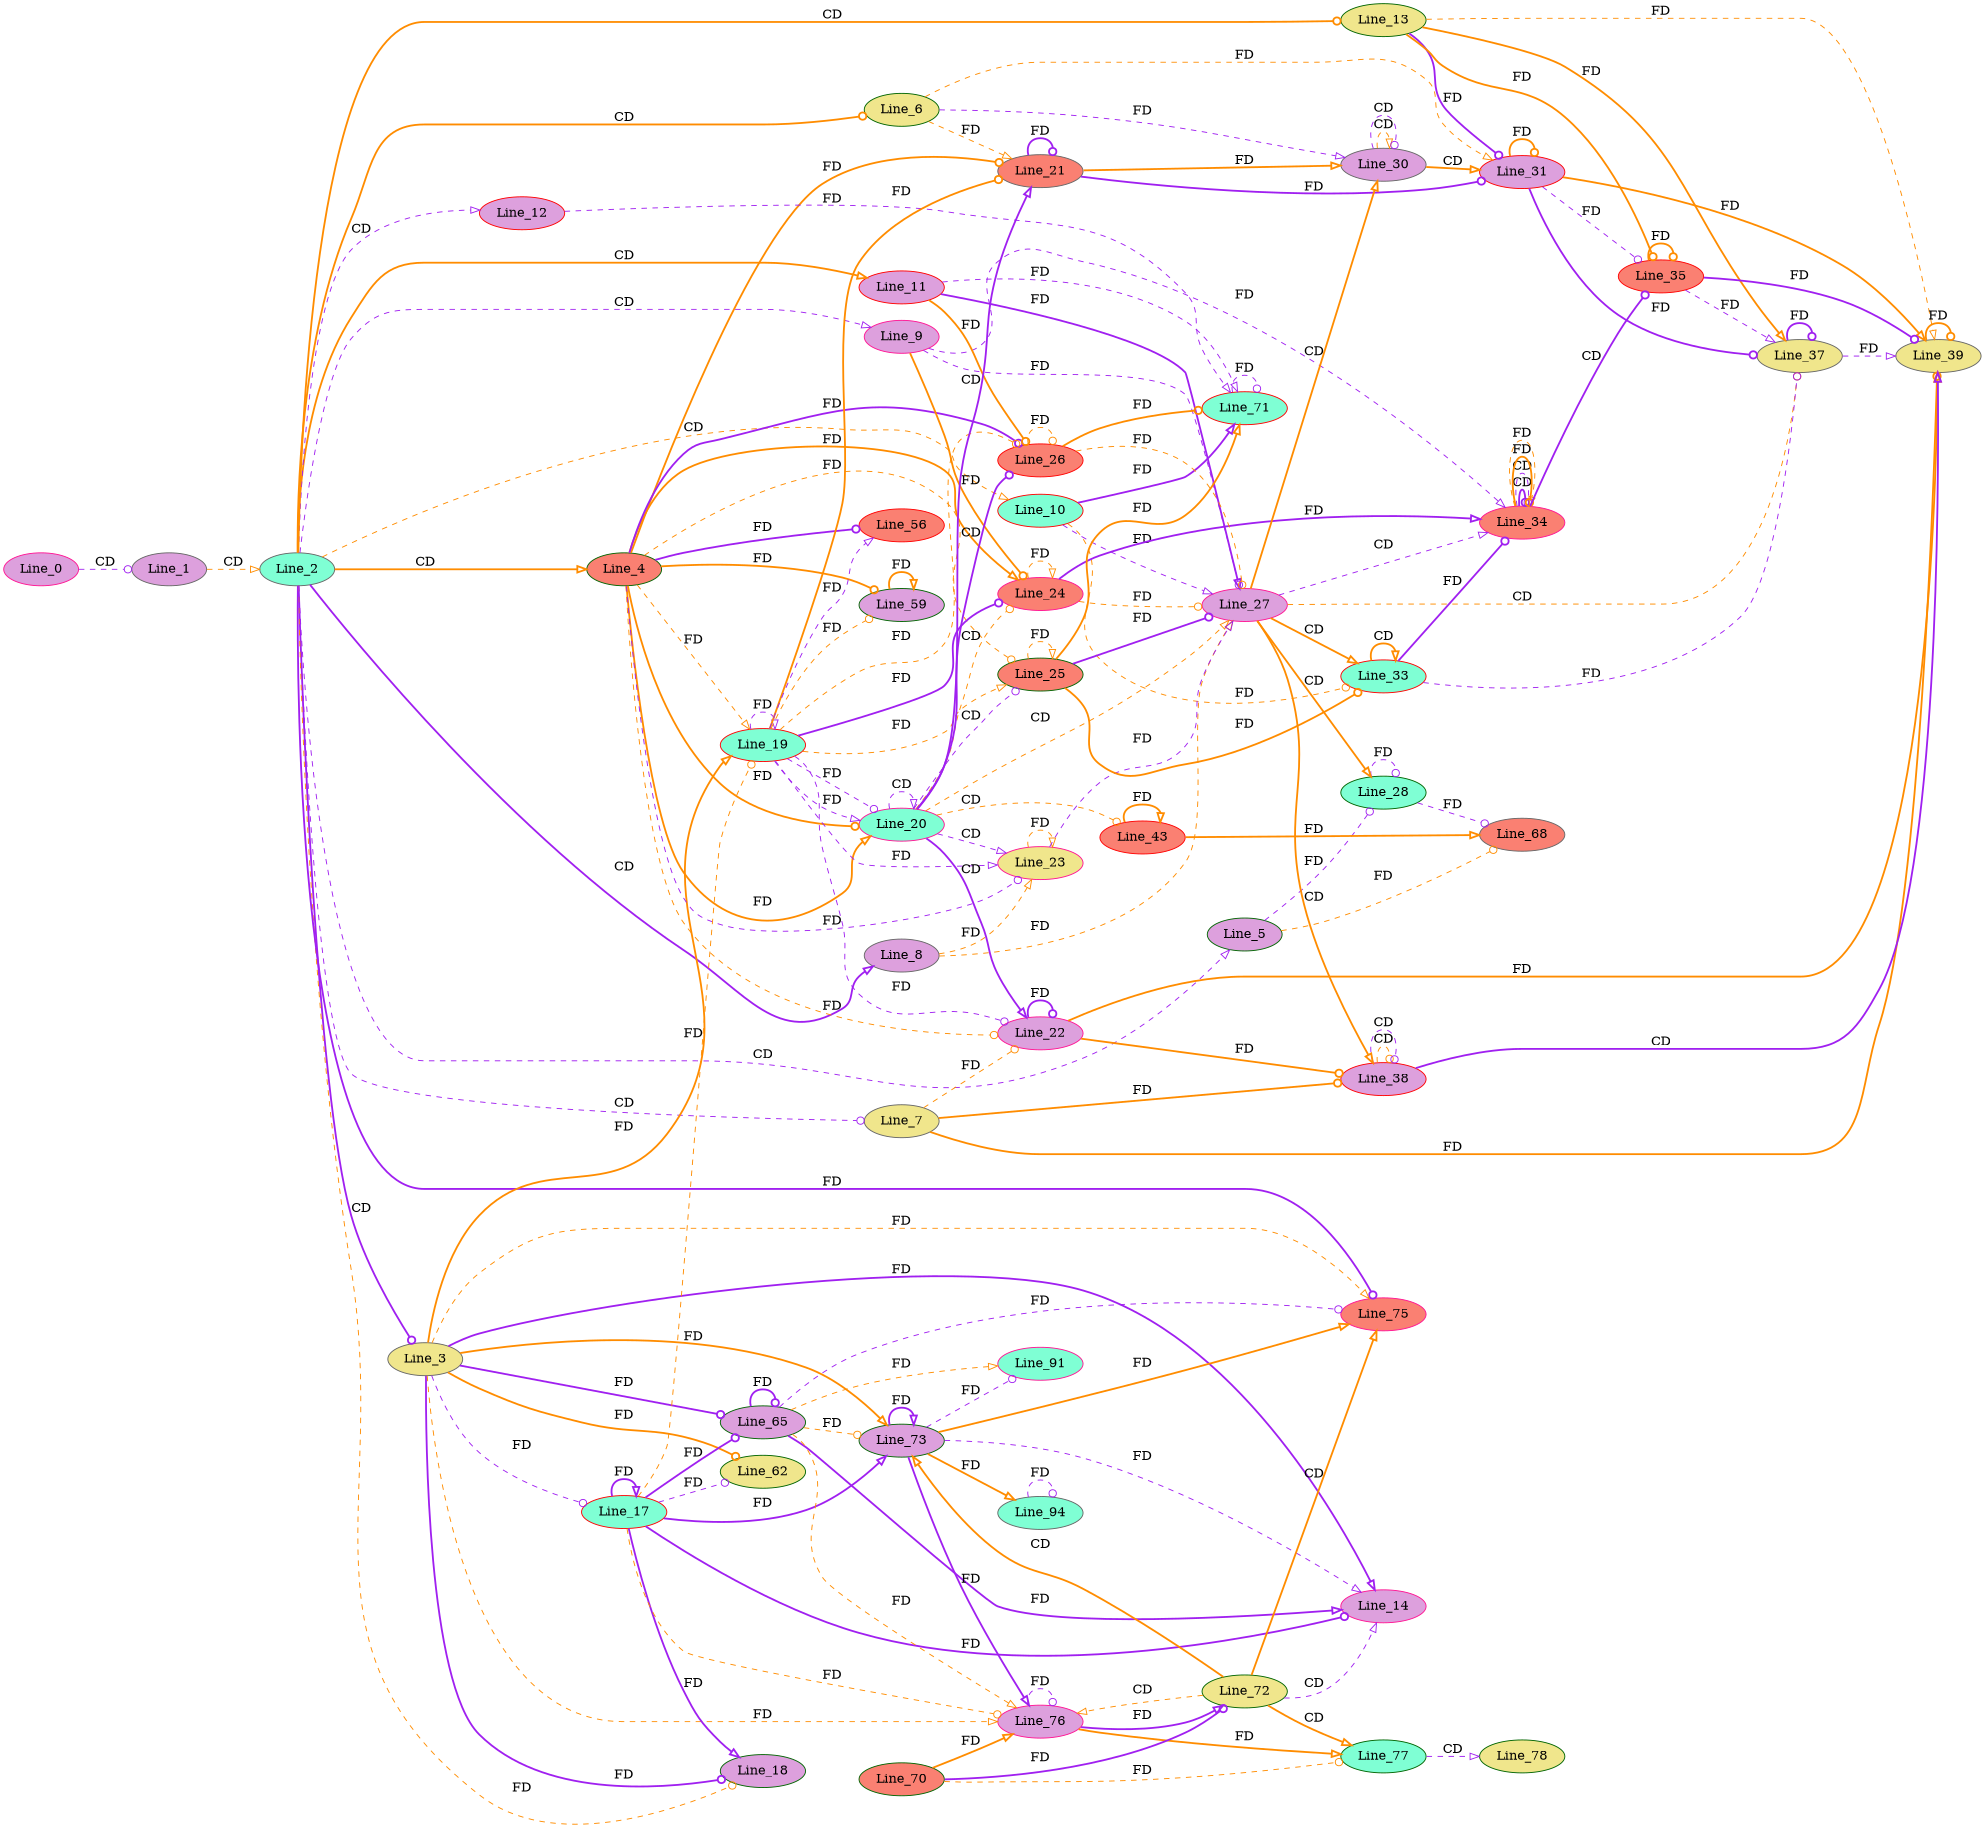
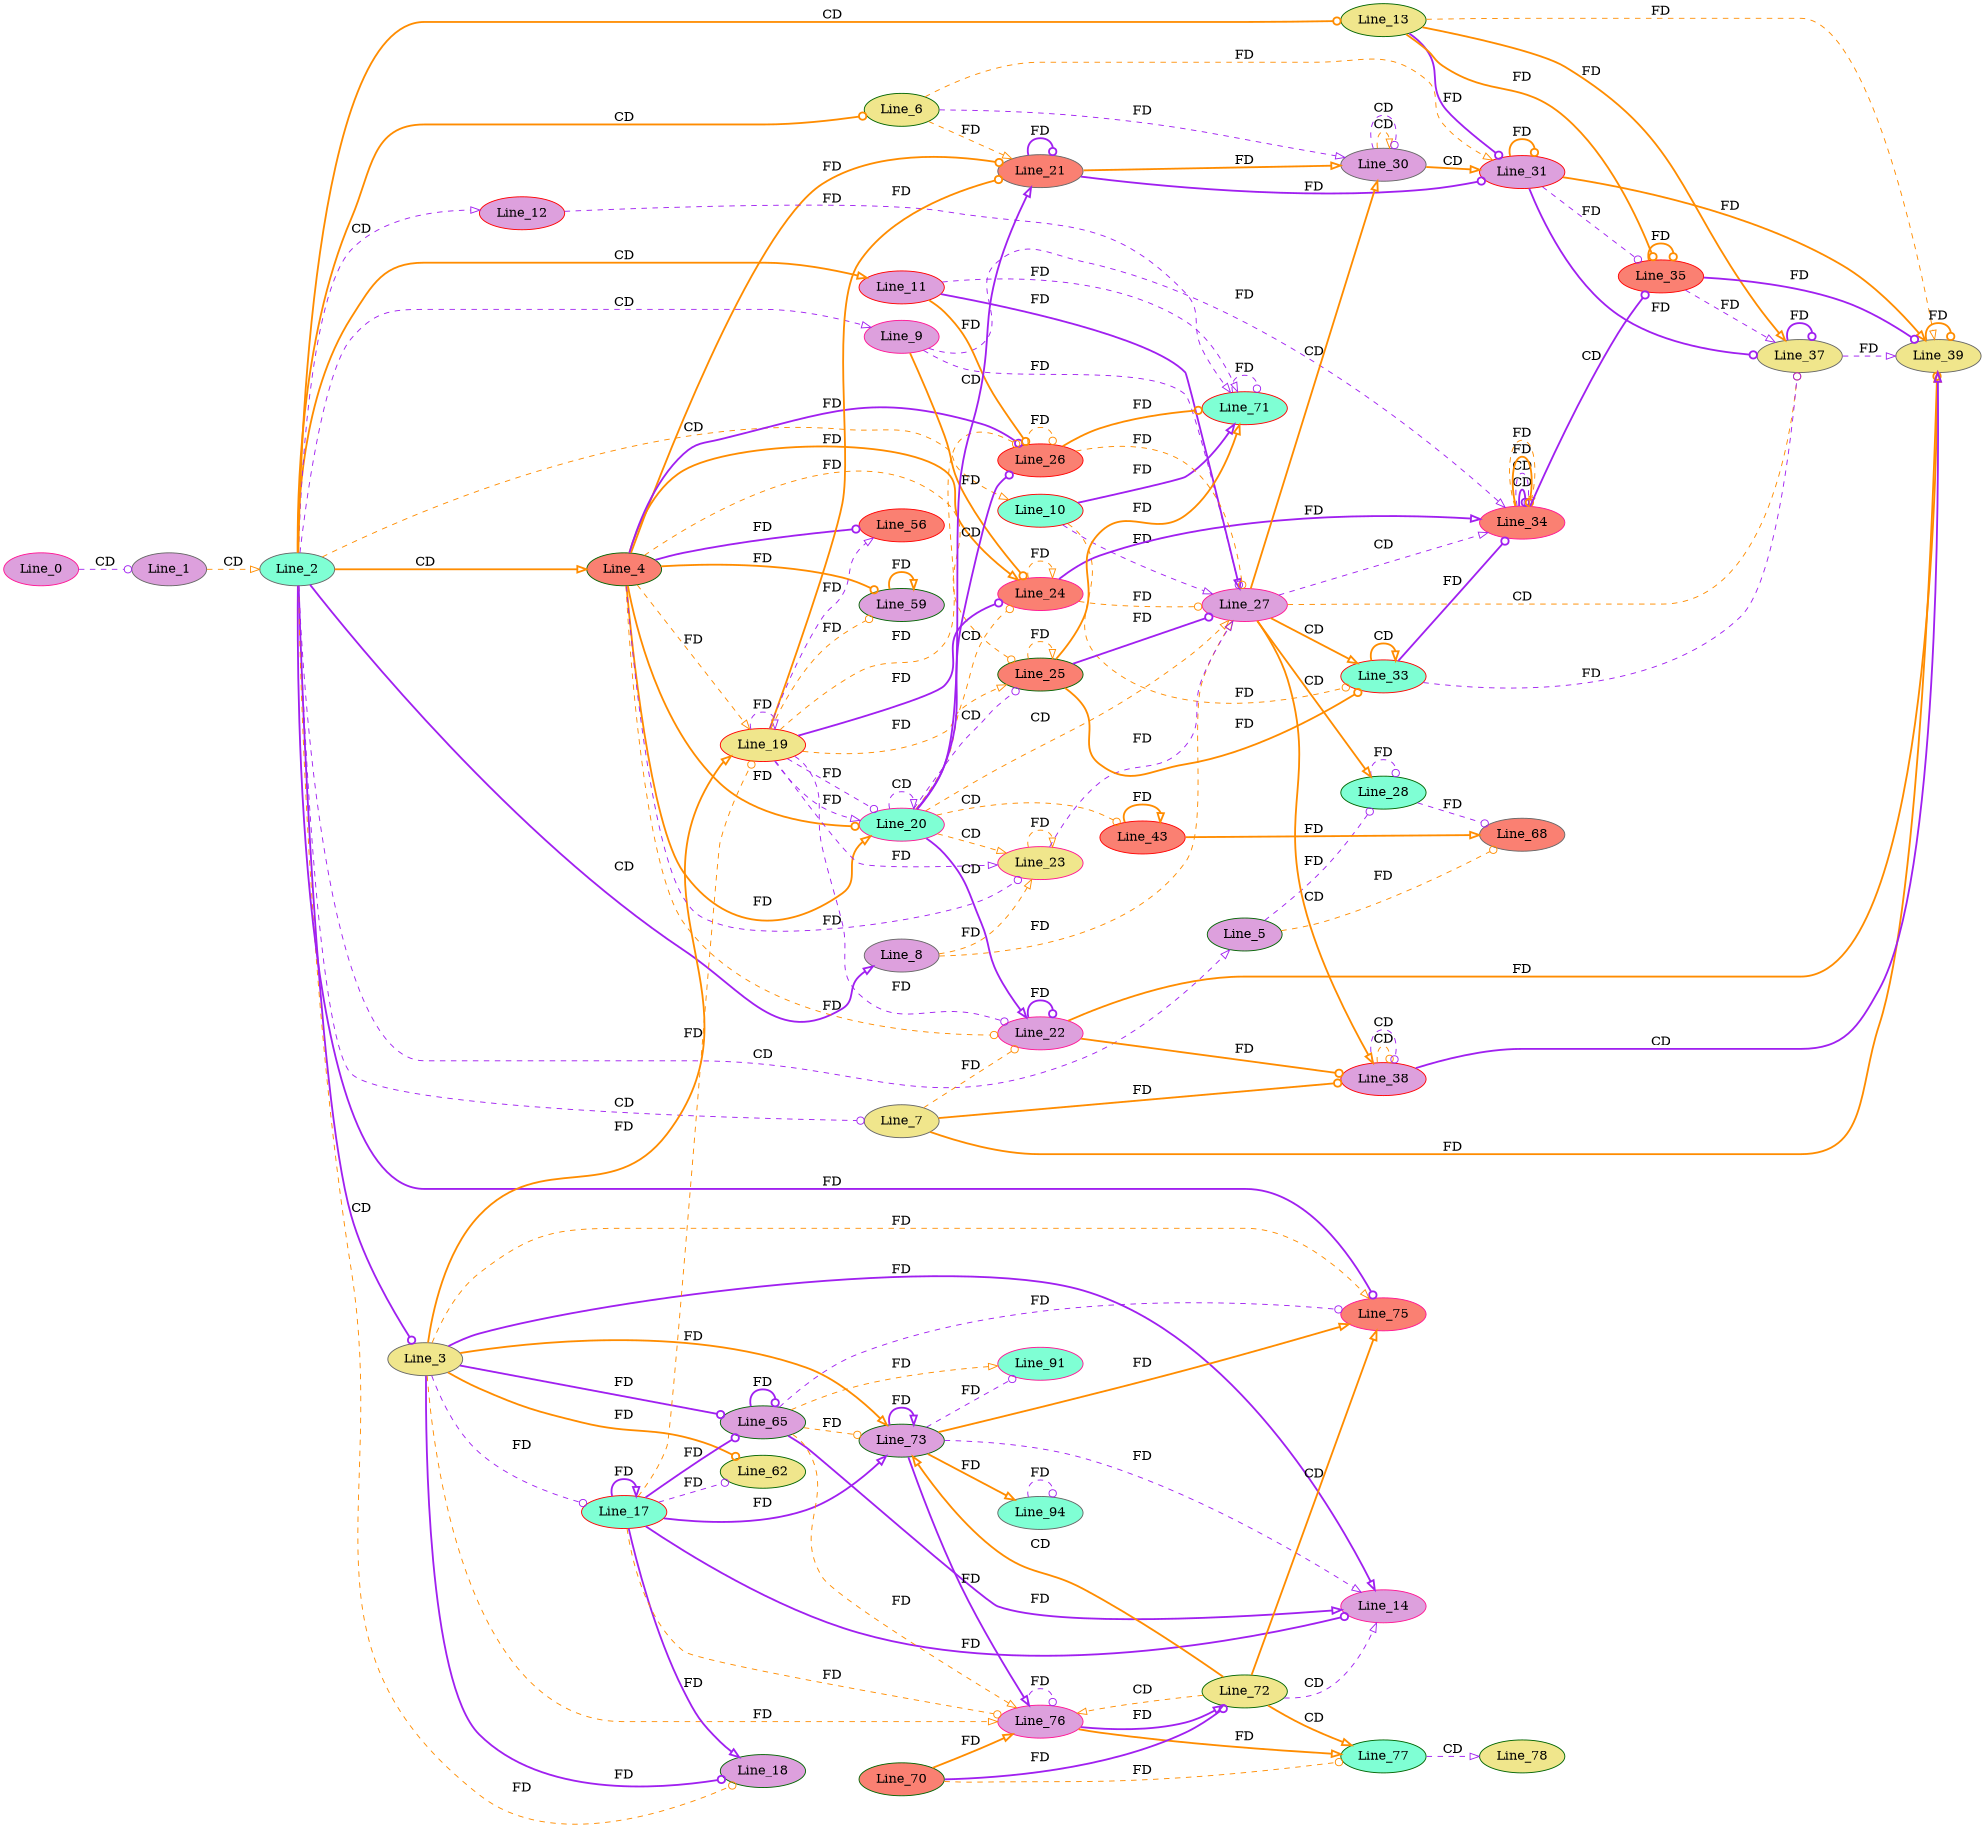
node "Line_19": fillcolor aquamarine -> khaki
edge "Line_20" -> "Line_23": color purple -> darkorange
